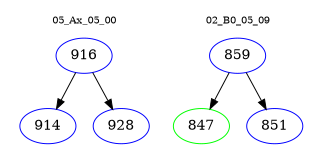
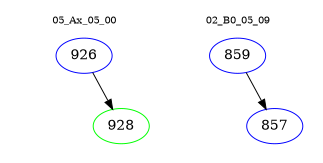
node "916": label "916" -> "926"
node "914": removed
node "928": color blue -> green
node "847": removed
node "851": label "851" -> "857"
